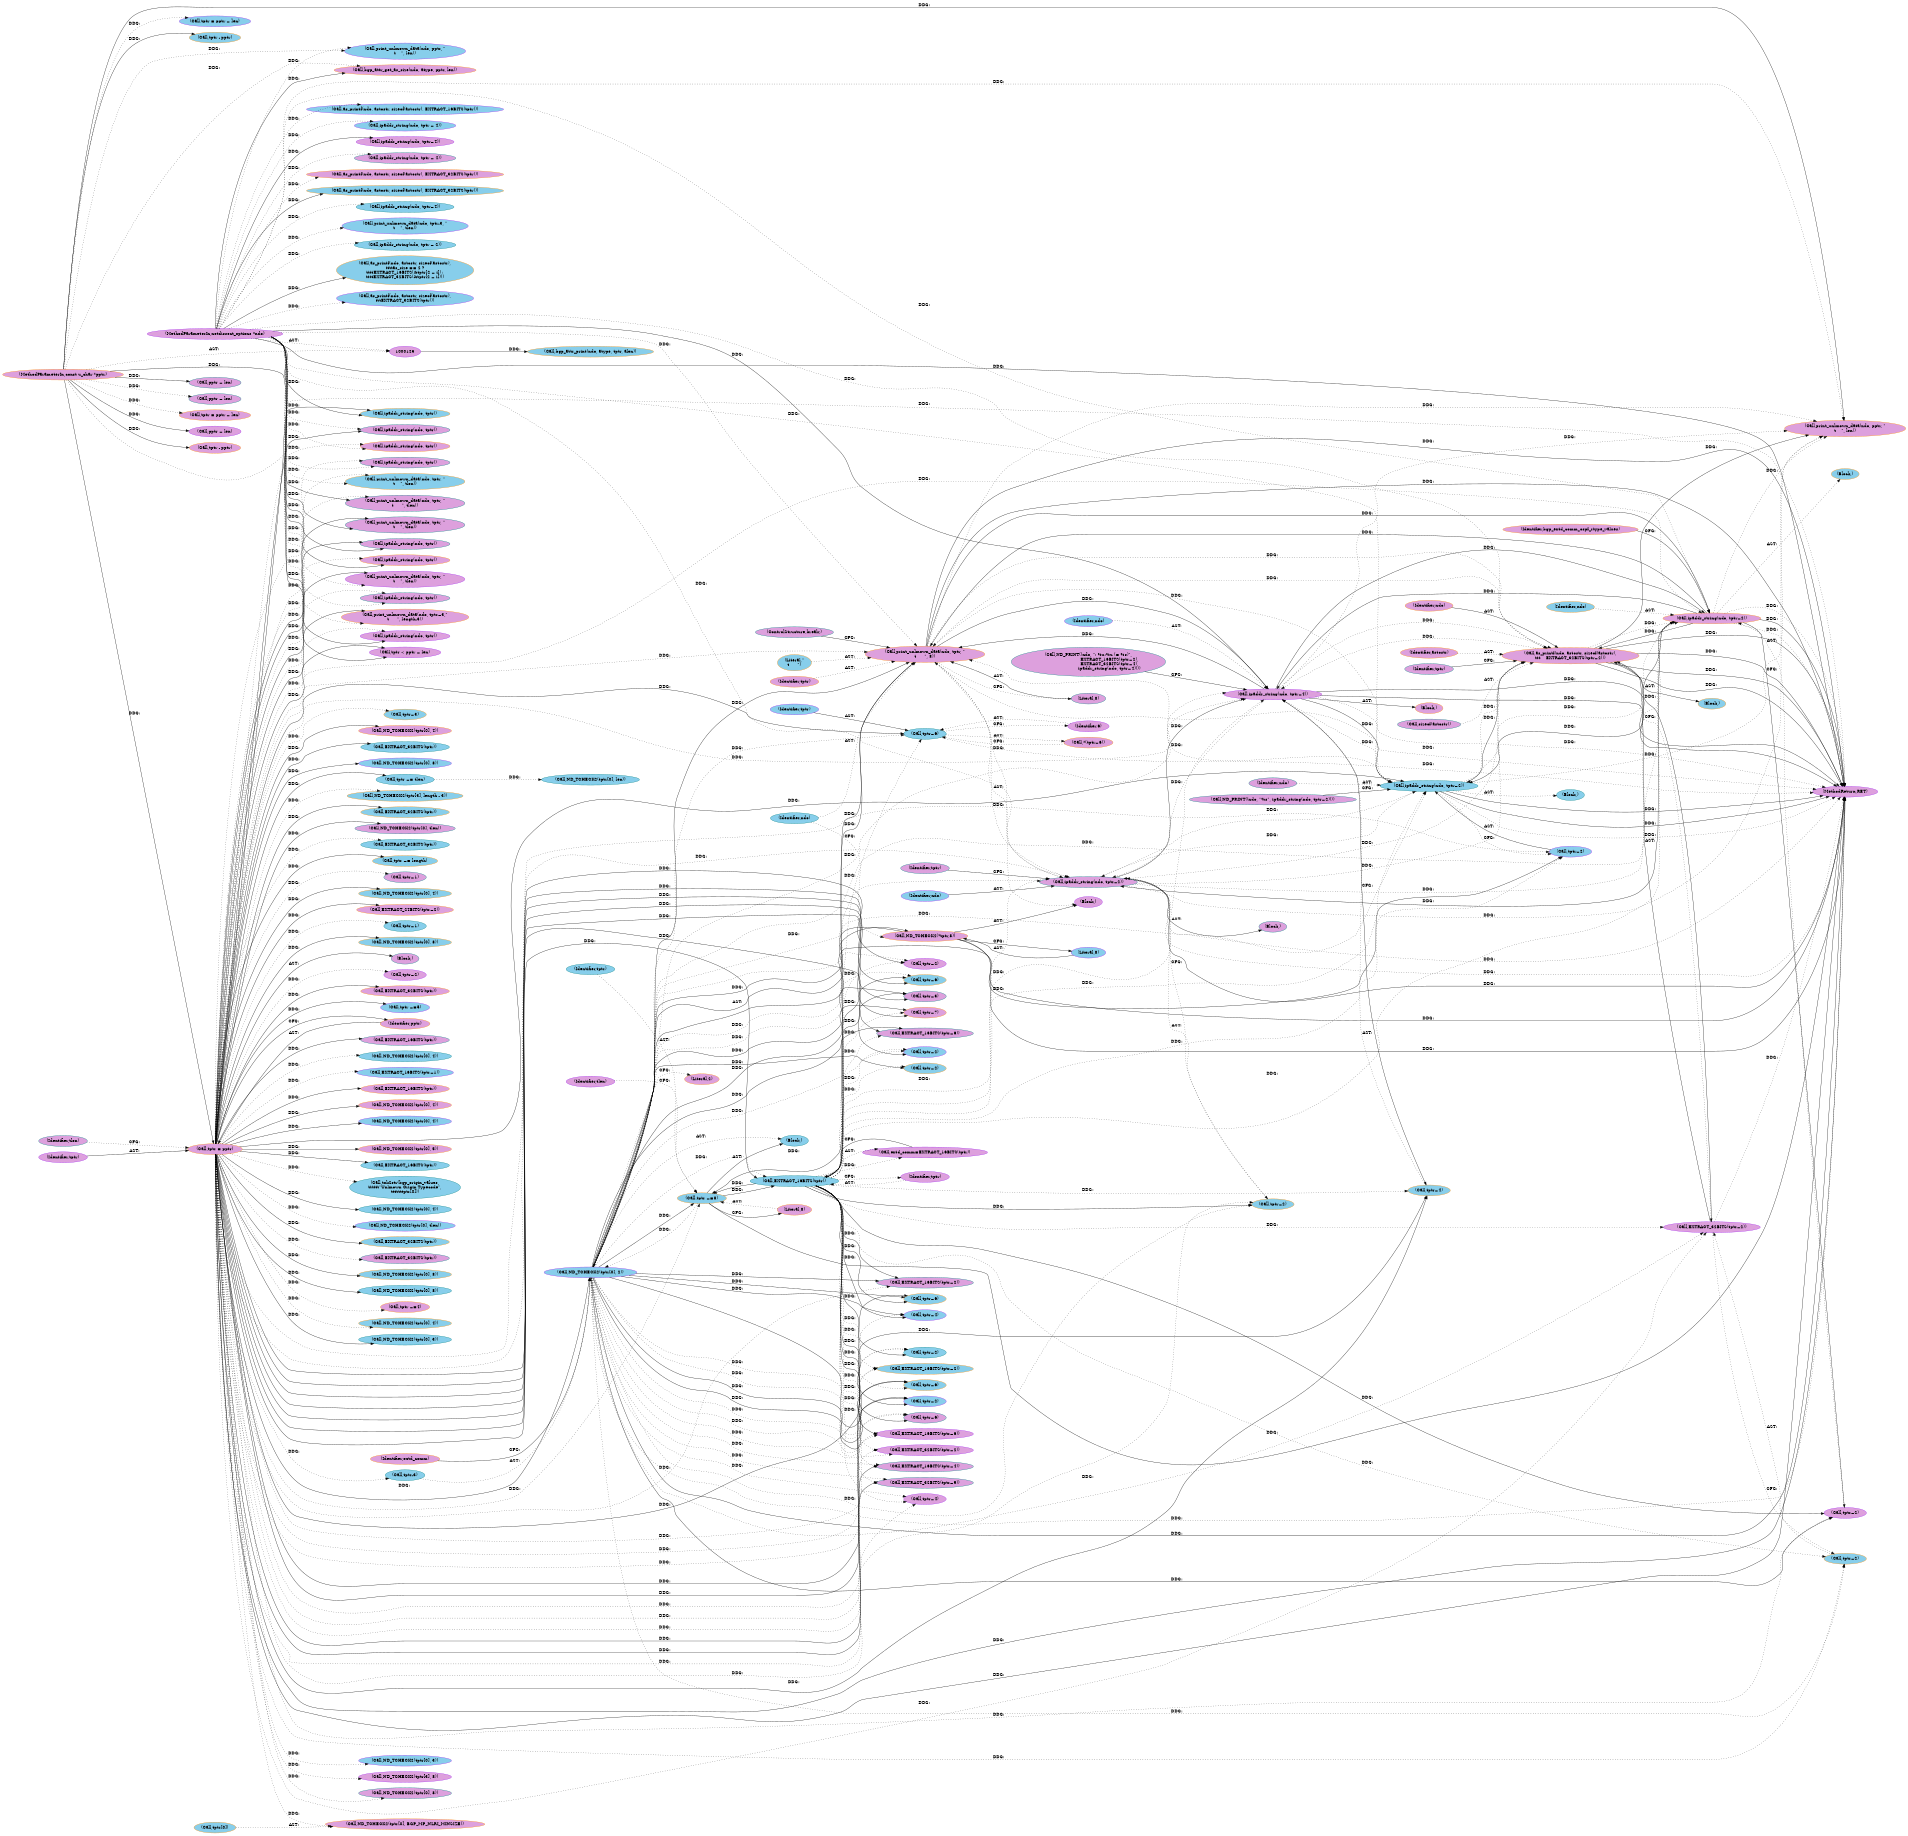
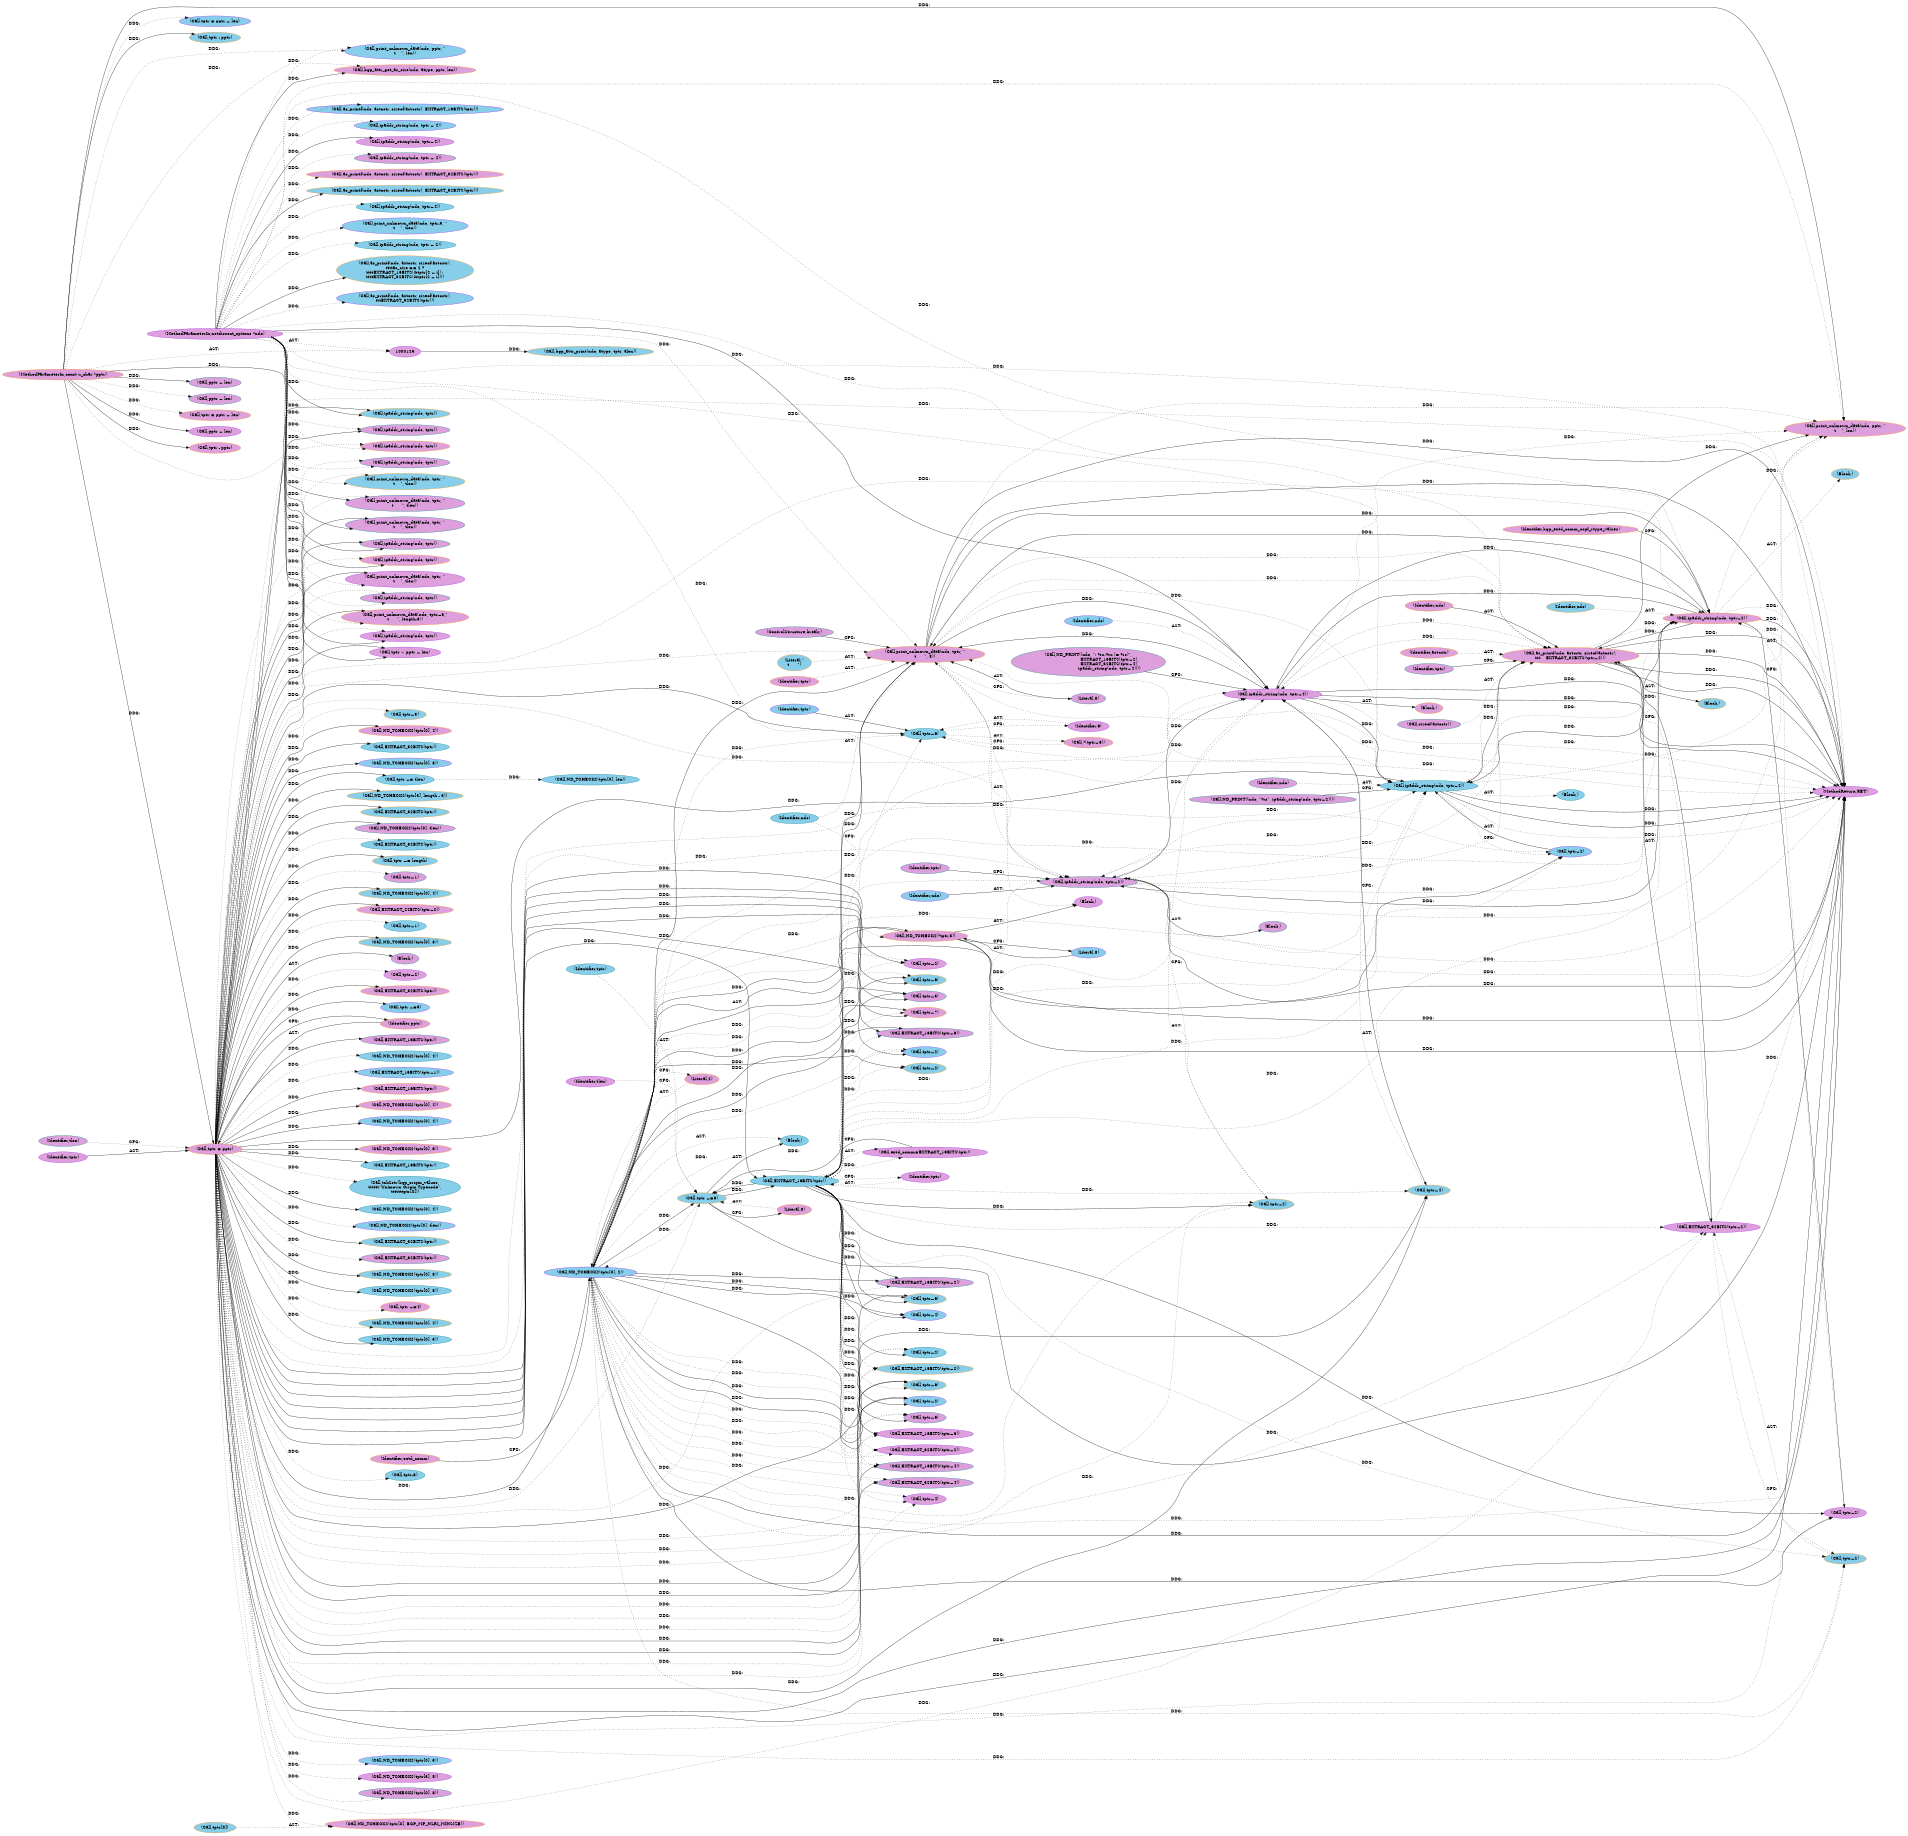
edge "(MethodParameterIn,netdissect_options *ndo)" -> "(MethodReturn,RET)": style solid -> dotted
edge "(Call,tptr = pptr)" -> "(Call,ND_TCHECK2(tptr[3], length - 3))": style dotted -> solid
edge "(Call,tptr-3)" -> "(Call,ND_TCHECK2(tptr[0], 2))": now "(Literal,2)" -> "(Call,ND_TCHECK2(tptr[0], 2))"
node "(Call,EXTRACT_32BITS(tptr+9))": label "(Call,EXTRACT_32BITS(tptr+9))" -> "(Call,EXTRACT_32BITS(tptr+4))"
